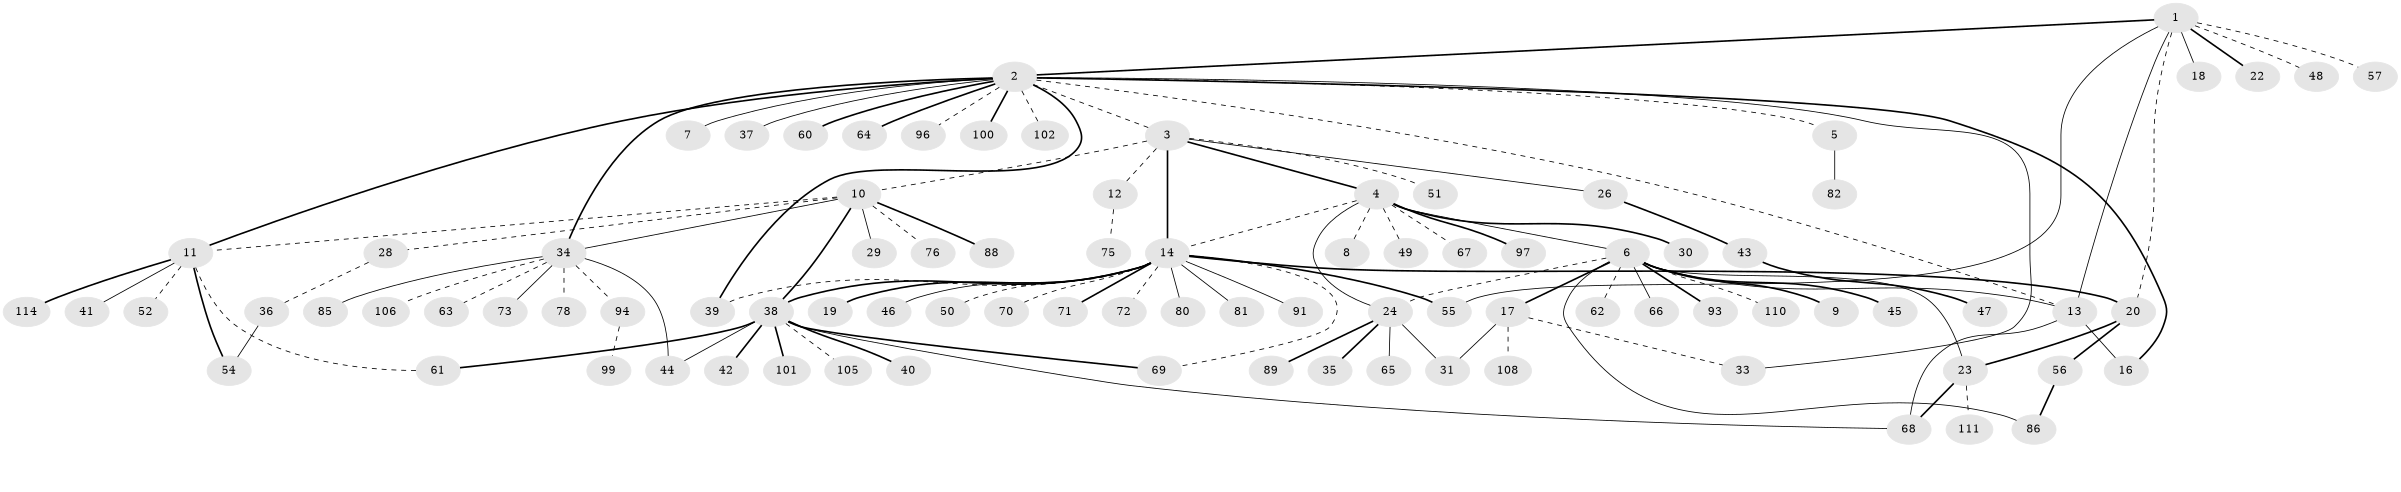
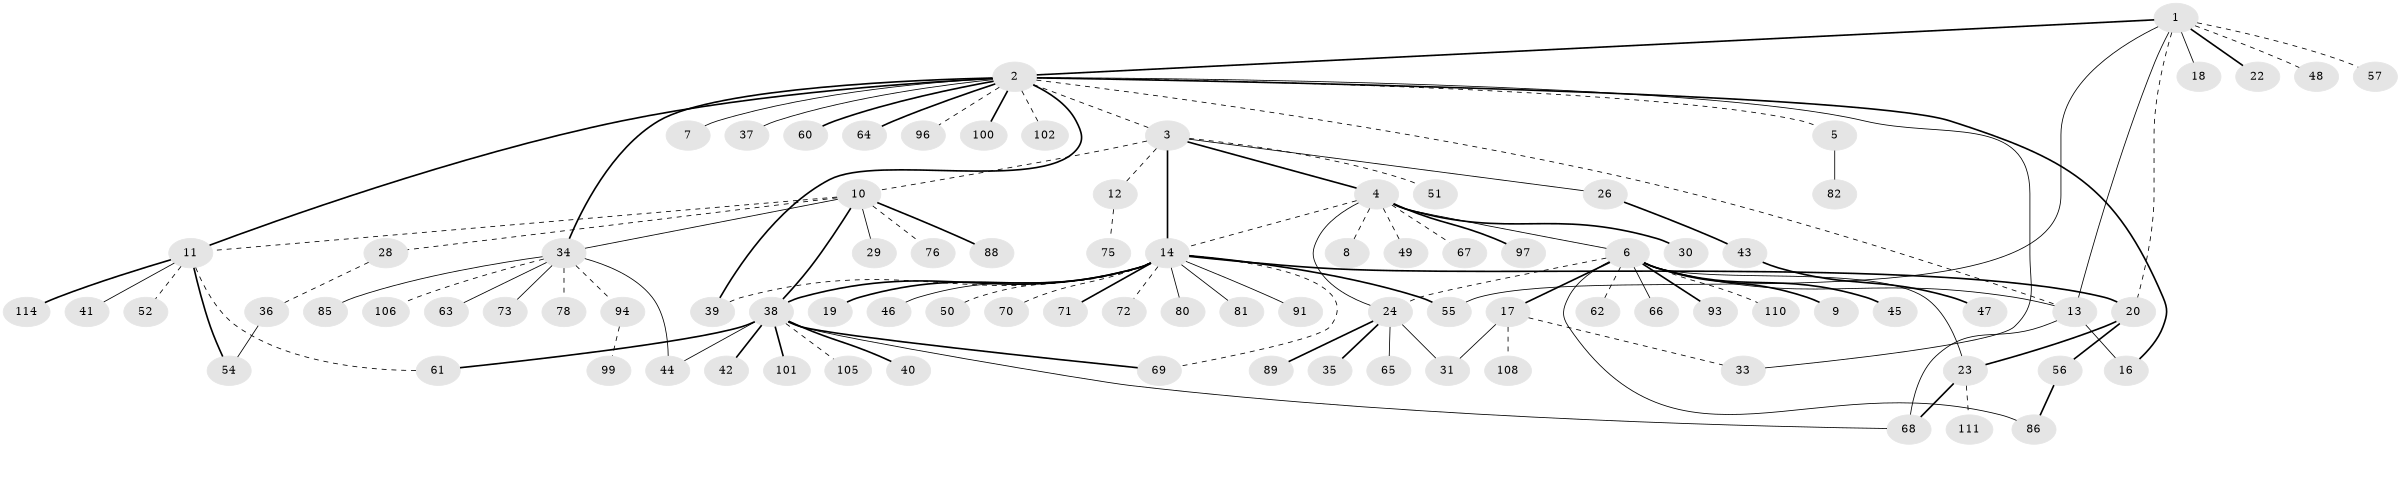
edge "34" -- "63": style dashed -> solid
